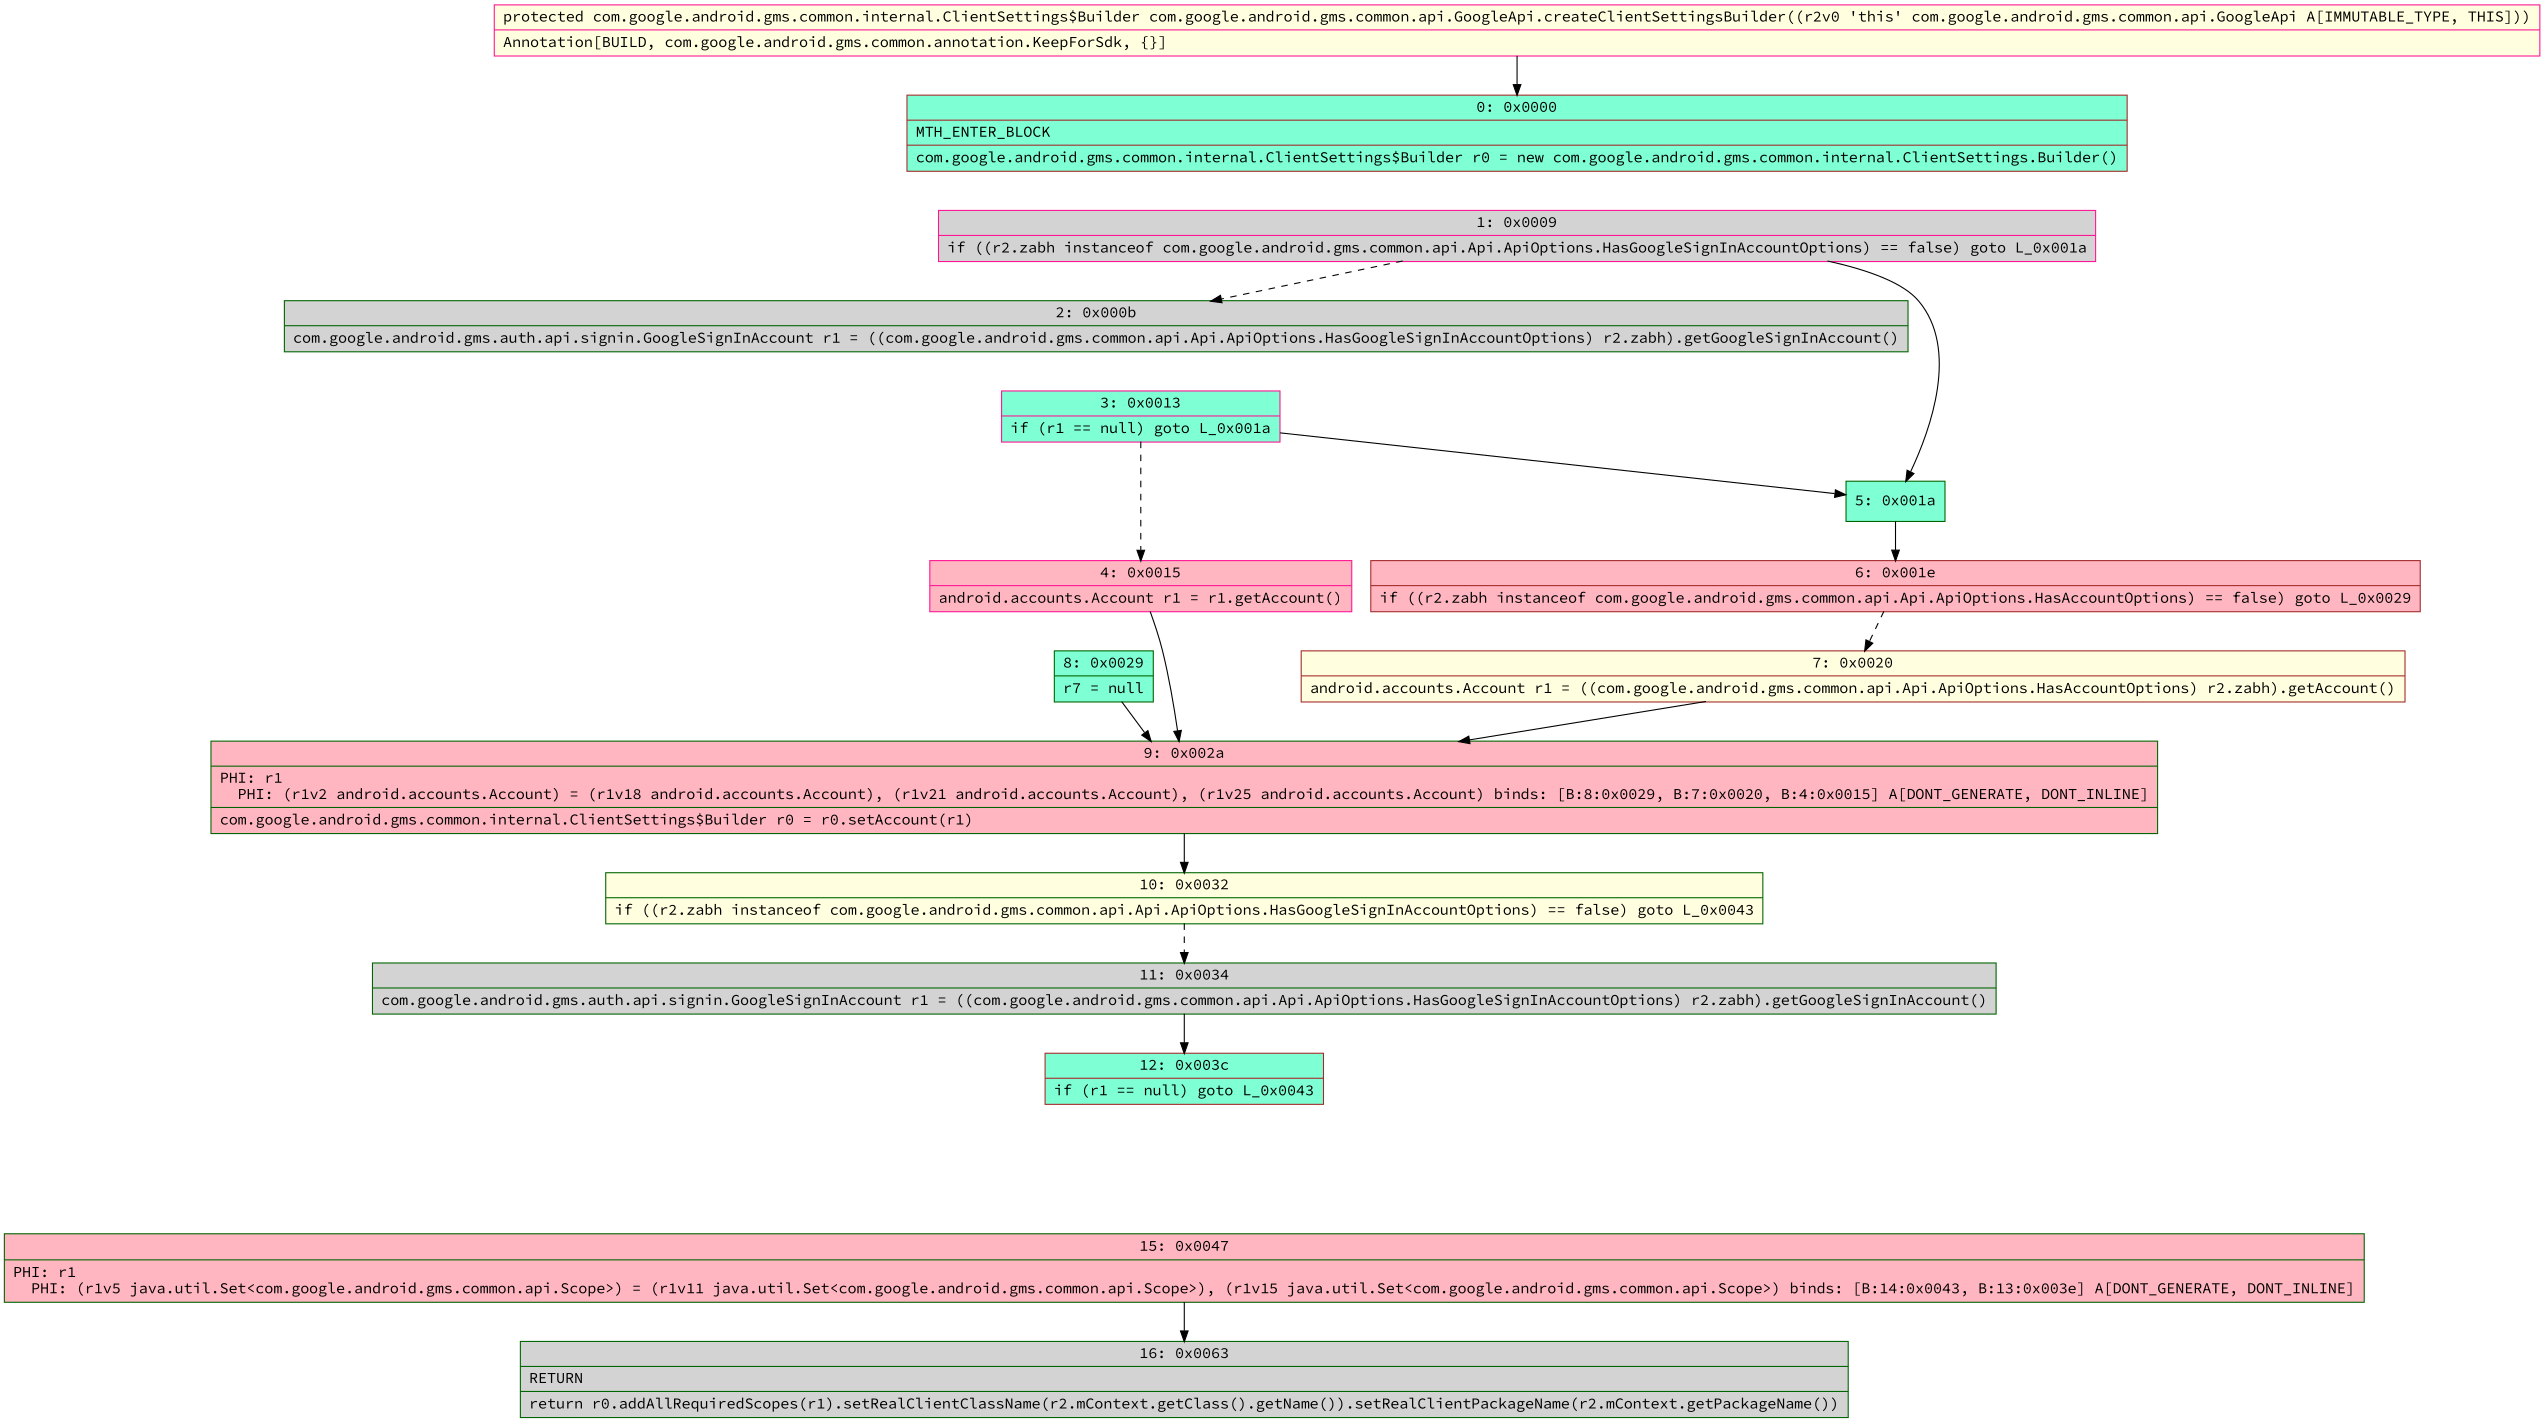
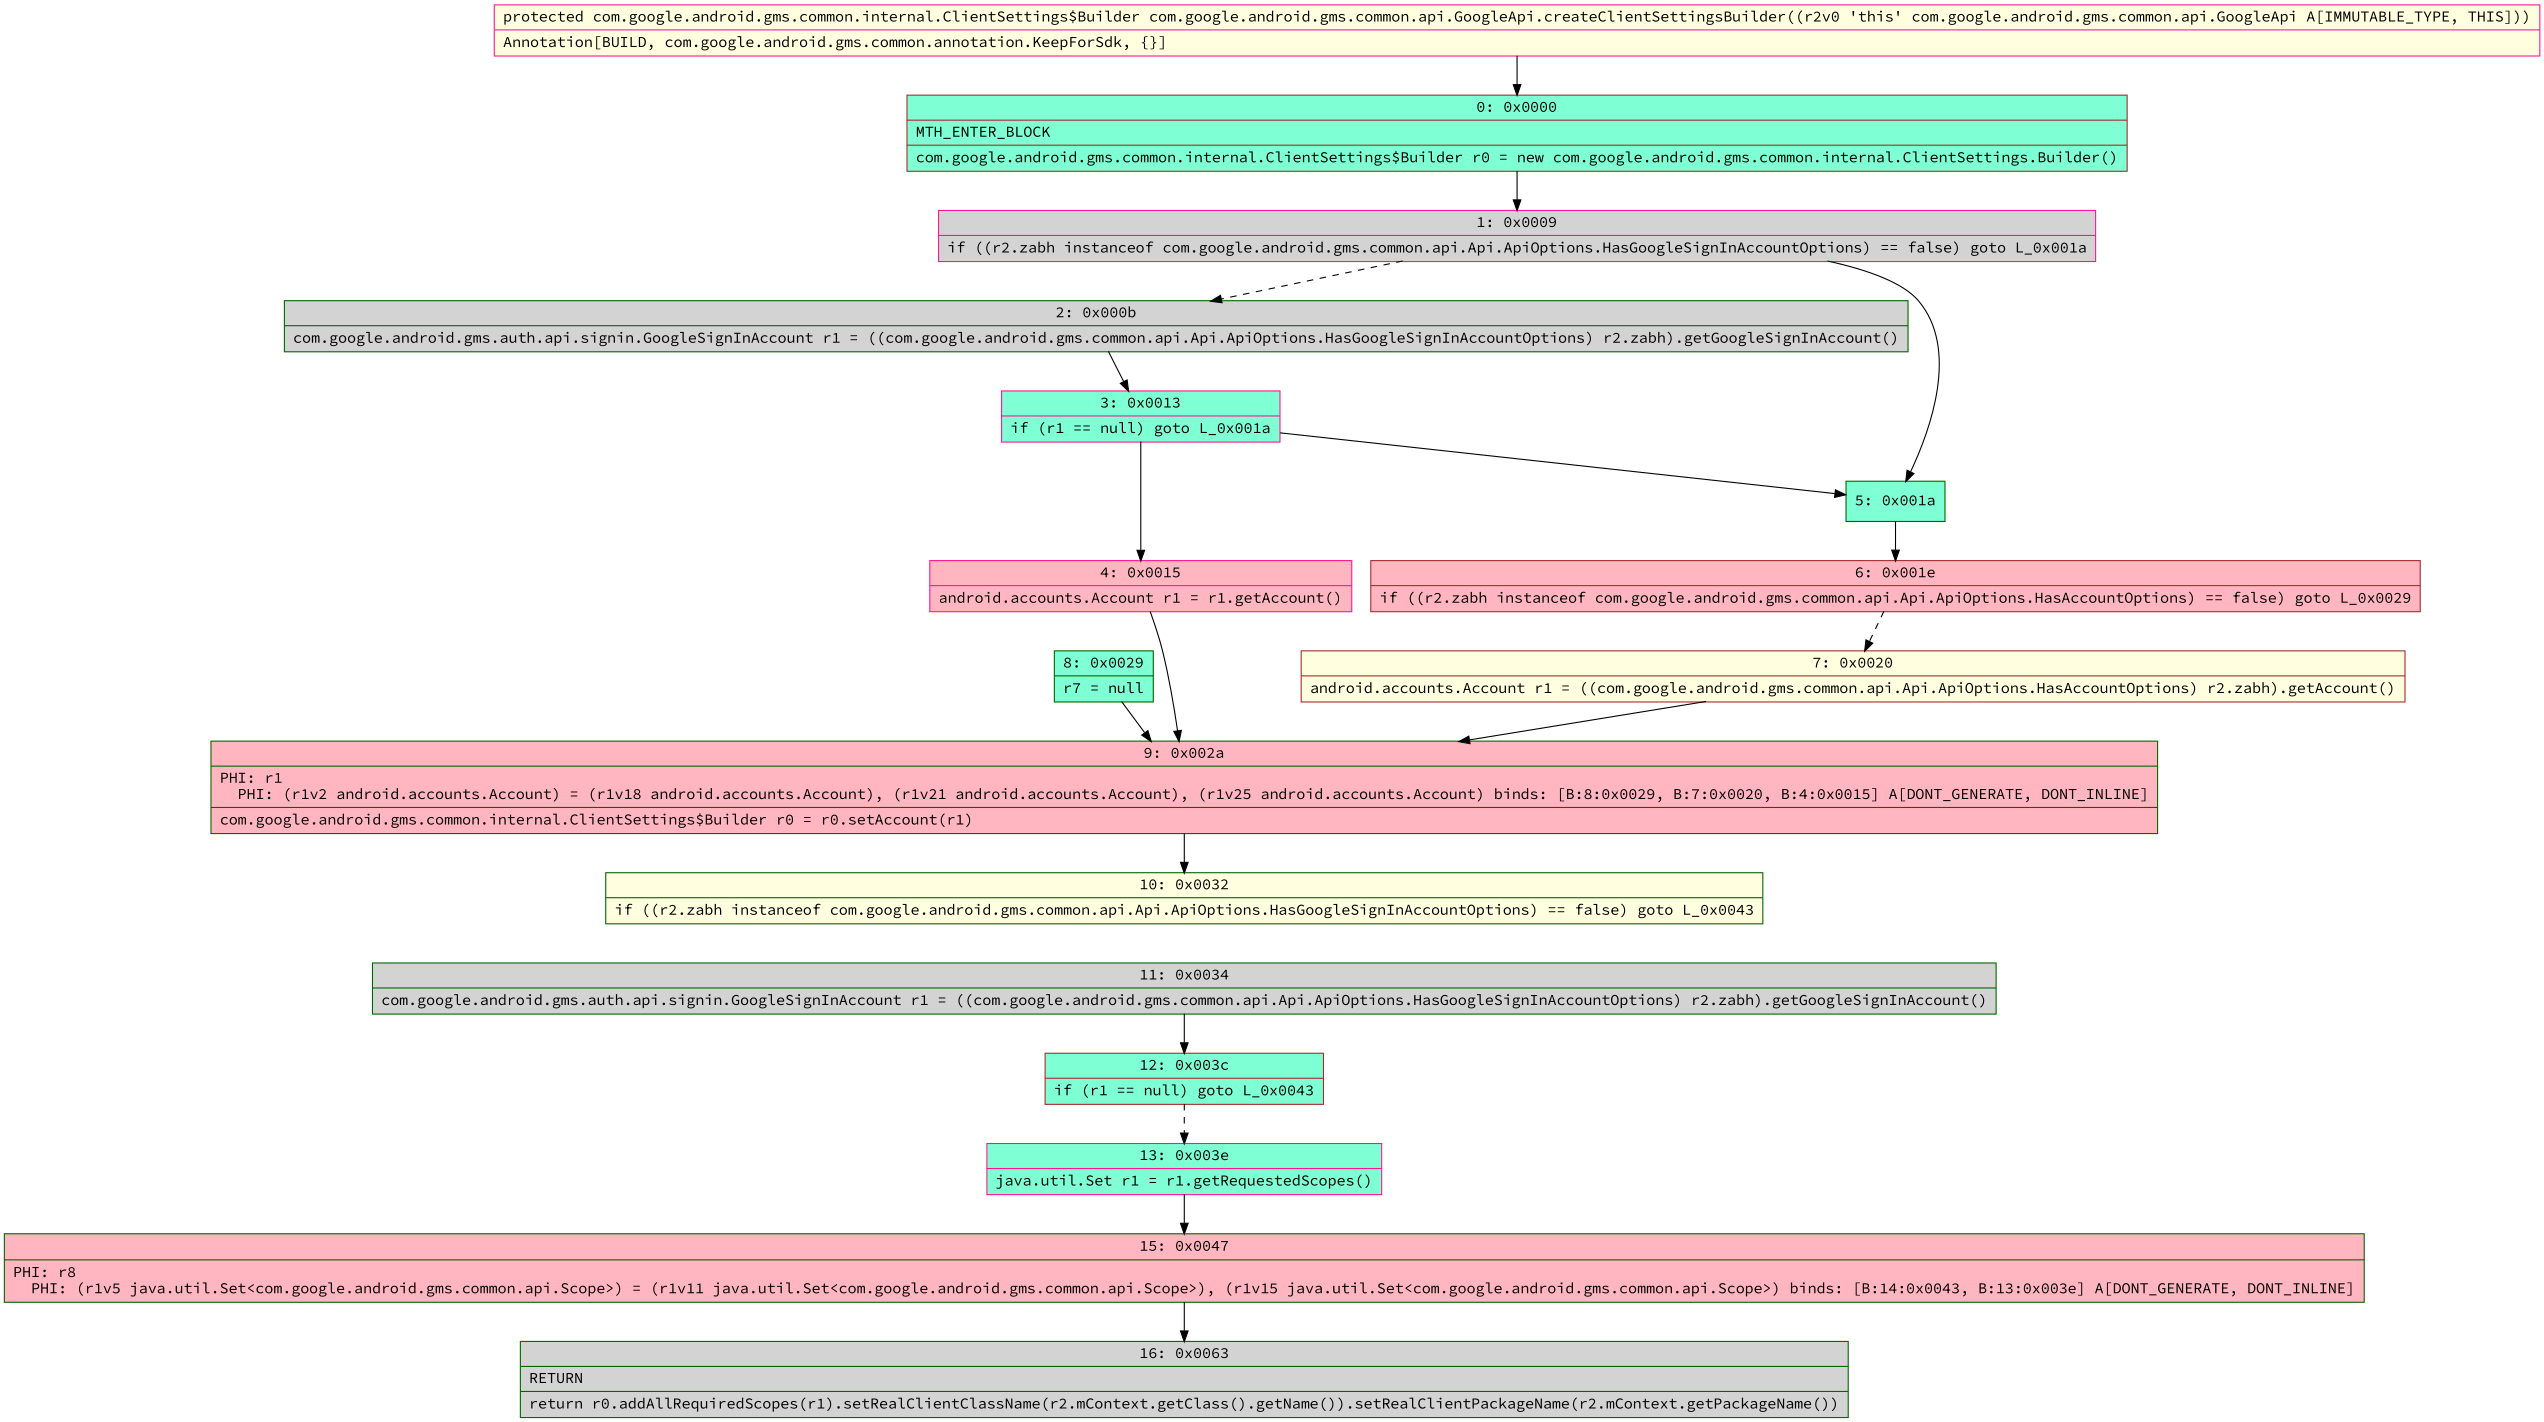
edge "0: 0x0000" -> "1: 0x0009": added
edge "2: 0x000b" -> "3: 0x0013": added
edge "3: 0x0013" -> "4: 0x0015": style dashed -> solid
edge "10: 0x0032" -> "11: 0x0034": removed
node "13: 0x003e": added
node "15: 0x0047": text "PHI: r1" -> "PHI: r8"
